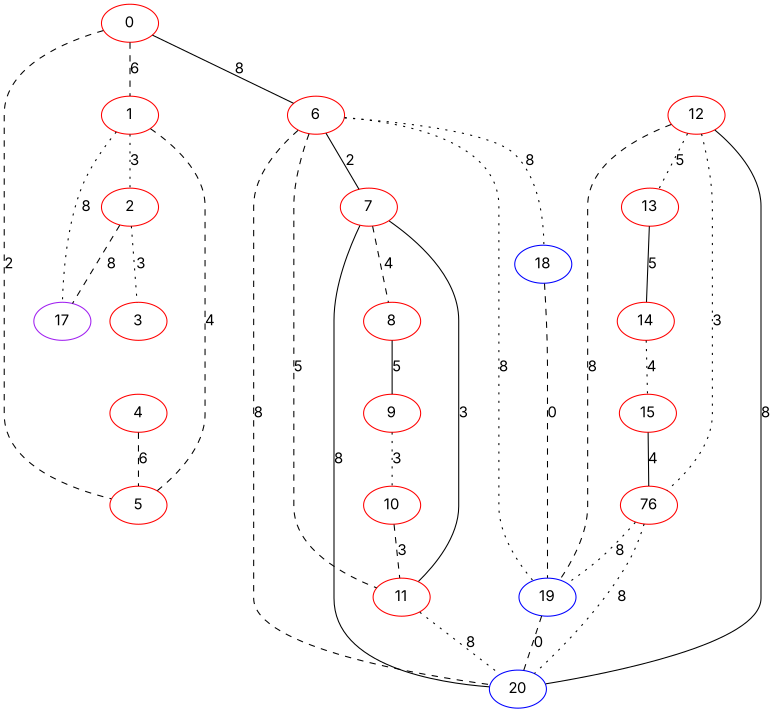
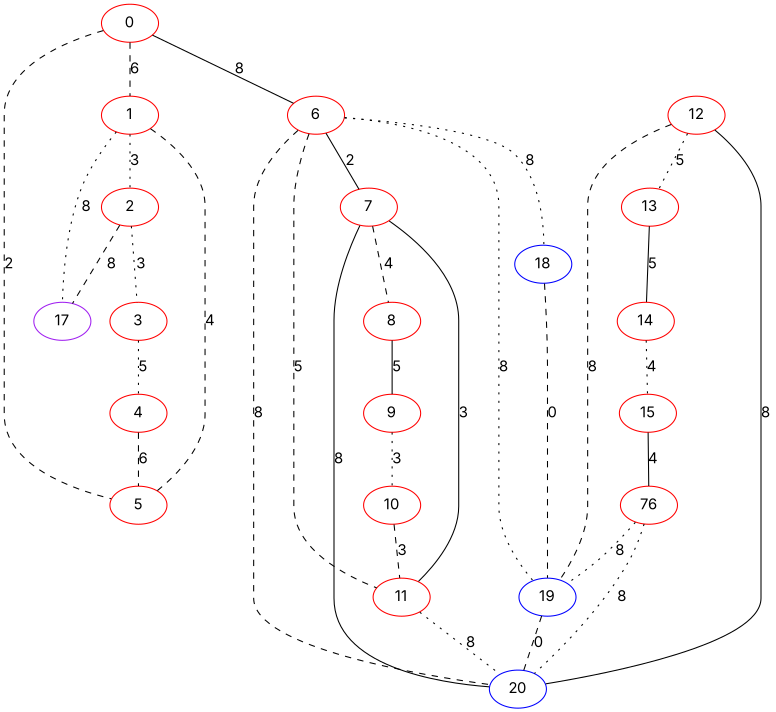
edge "12" -- "76": removed, label "3"
edge "3" -- "4": added, label "5"
